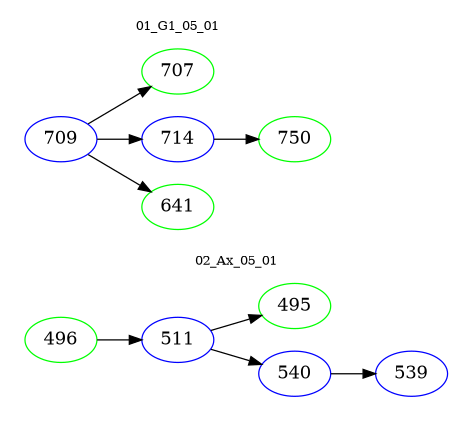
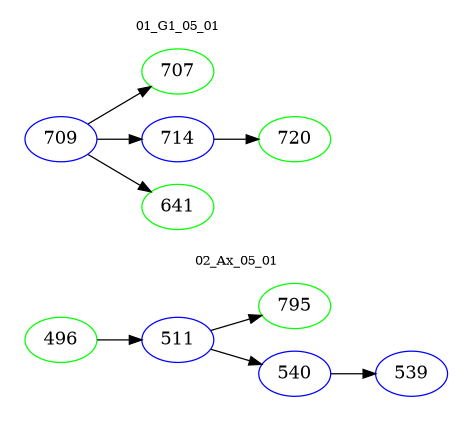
node "750": label "750" -> "720"
node "495": label "495" -> "795"
